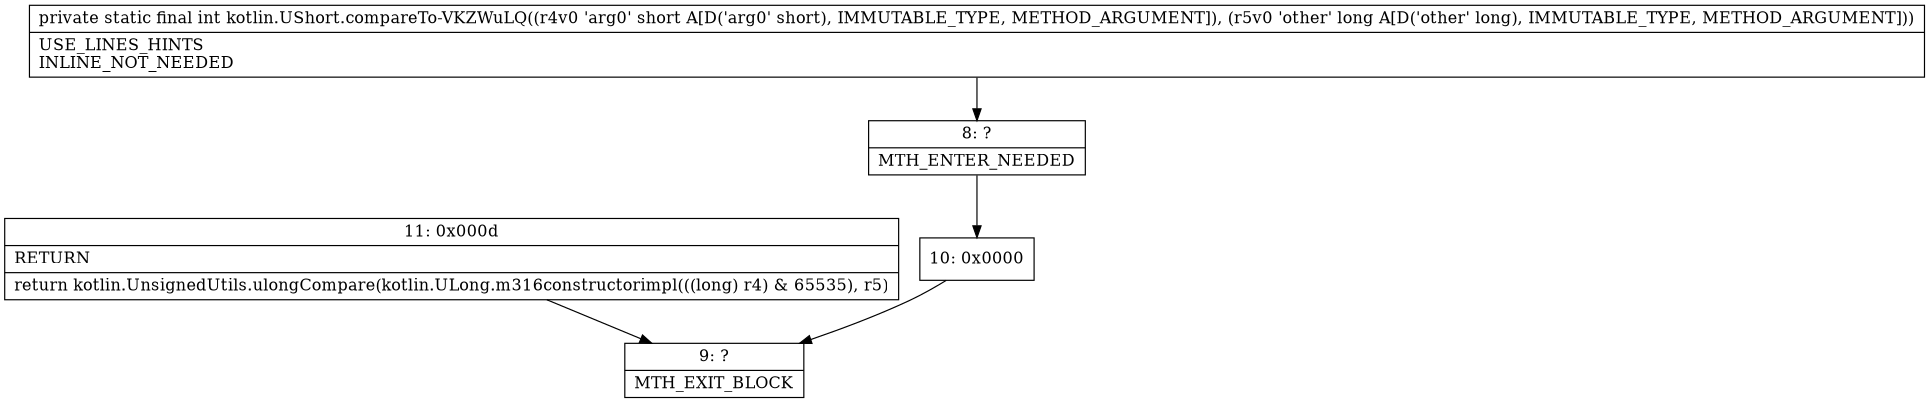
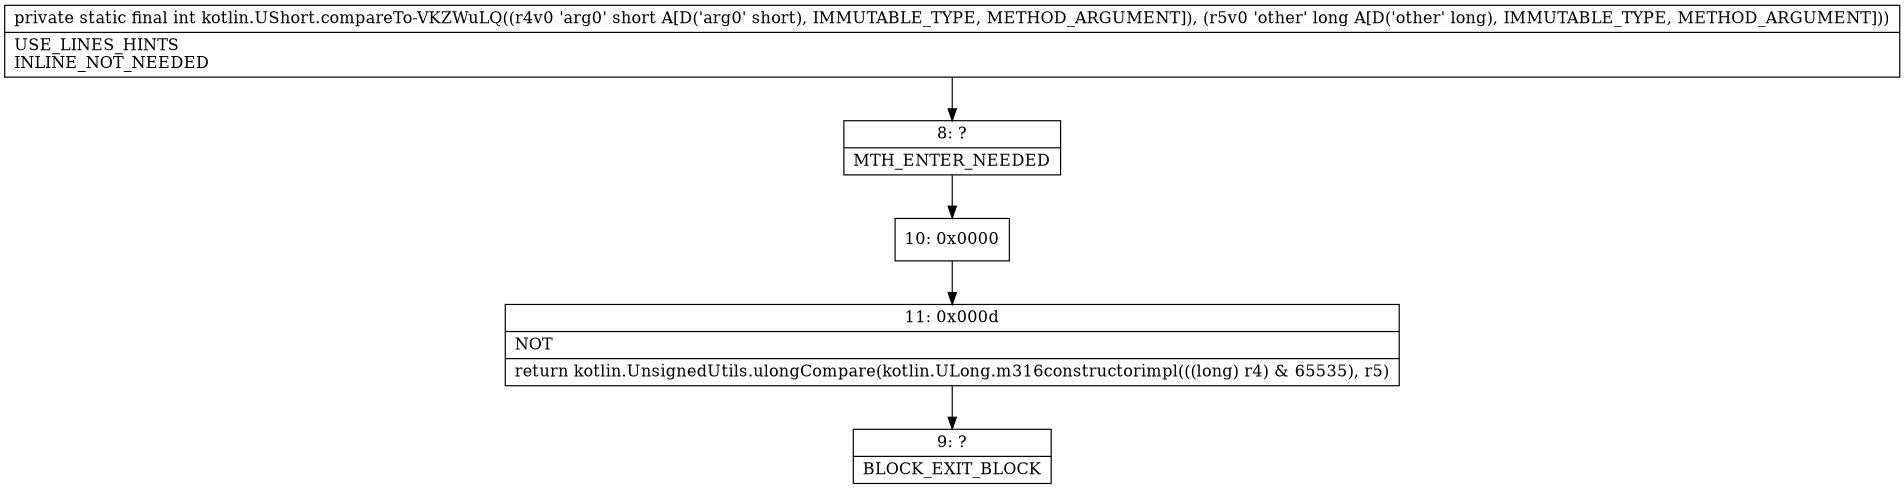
node "11: 0x000d": text "RETURN" -> "NOT"
edge "10: 0x0000" -> "9: ?": now "10: 0x0000" -> "11: 0x000d"
node "9: ?": text "MTH_EXIT_BLOCK" -> "BLOCK_EXIT_BLOCK"
